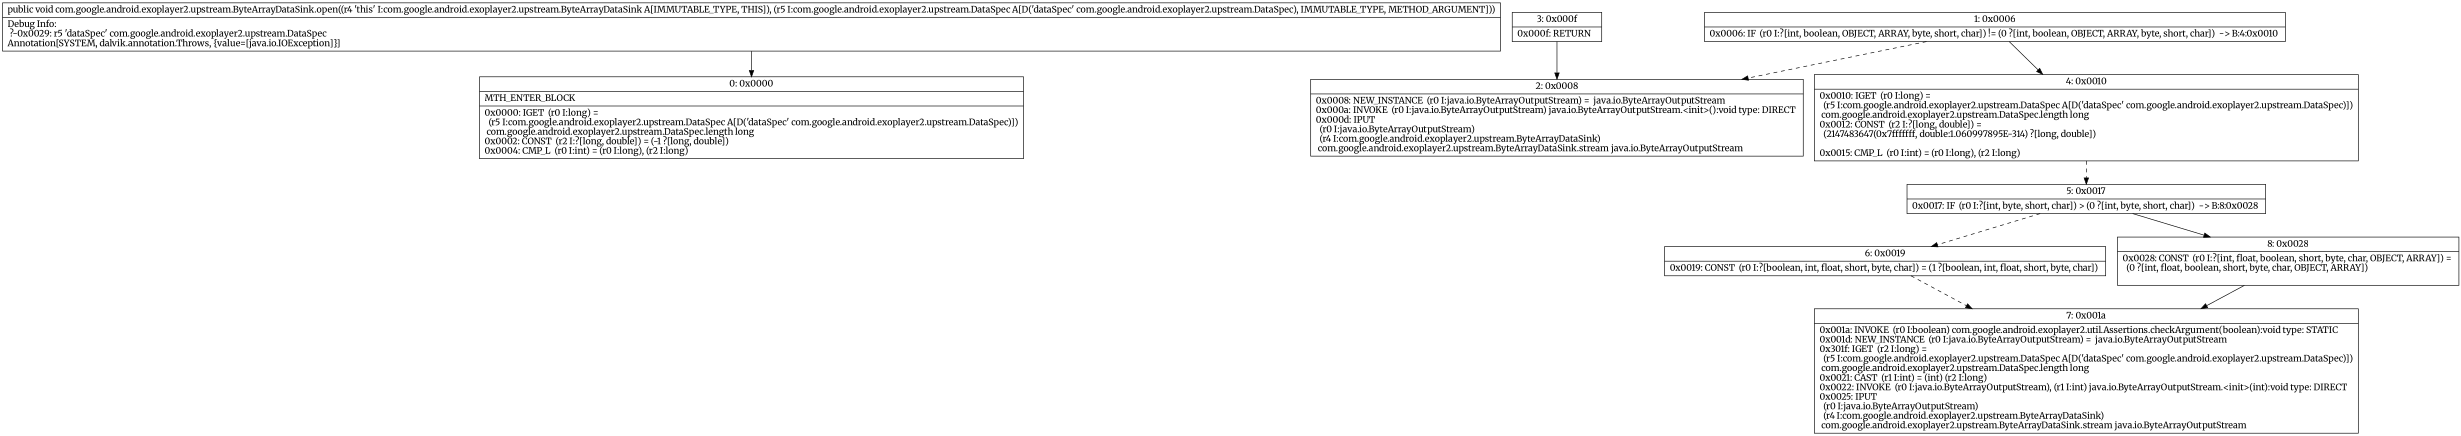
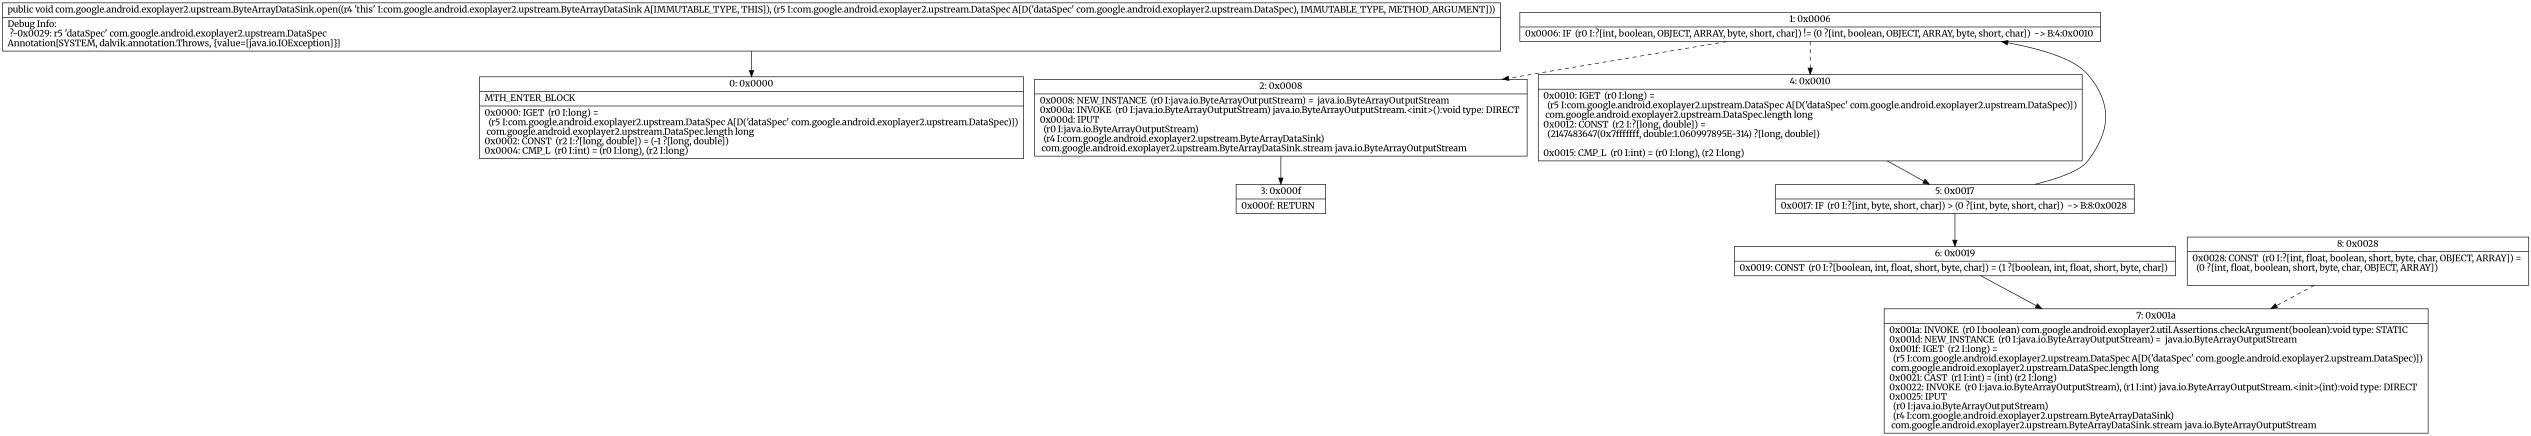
edge "1: 0x0006" -> "4: 0x0010": style solid -> dashed
edge "3: 0x000f" -> "2: 0x0008": reversed
edge "4: 0x0010" -> "5: 0x0017": style dashed -> solid
edge "5: 0x0017" -> "8: 0x0028": now "5: 0x0017" -> "1: 0x0006"
edge "5: 0x0017" -> "6: 0x0019": style dashed -> solid
edge "6: 0x0019" -> "7: 0x001a": style dashed -> solid
edge "8: 0x0028" -> "7: 0x001a": style solid -> dashed
node "7: 0x001a": text "0x301f: IGET  (r2 I:long) =" -> "0x001f: IGET  (r2 I:long) ="
